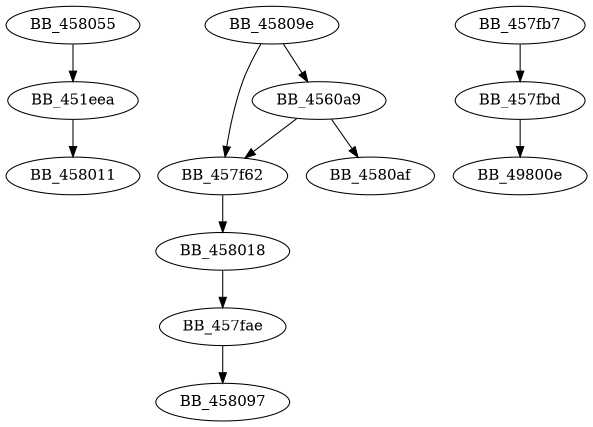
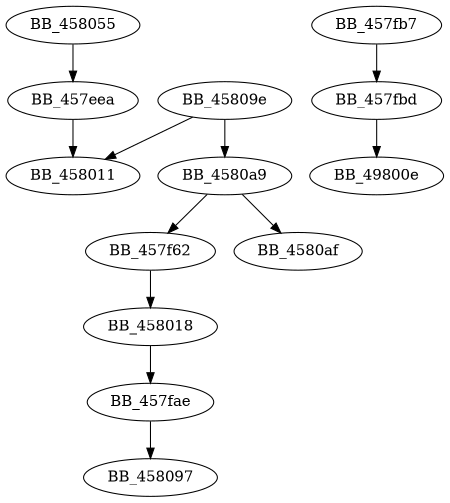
edge "BB_45809e" -> "BB_457f62": now "BB_45809e" -> "BB_458011"
node "BB_451eea": label "BB_451eea" -> "BB_457eea"
node "BB_4560a9": label "BB_4560a9" -> "BB_4580a9"
